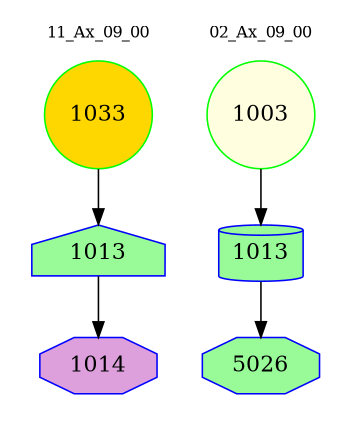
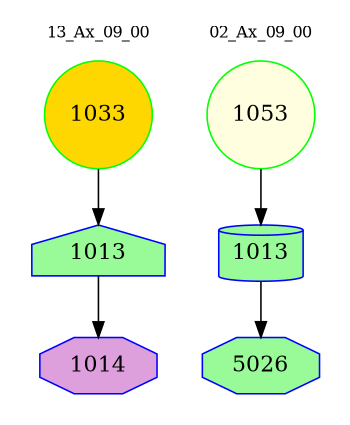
cluster "11_Ax_09_00": label "11_Ax_09_00" -> "13_Ax_09_00"
node "1003": label "1003" -> "1053"
